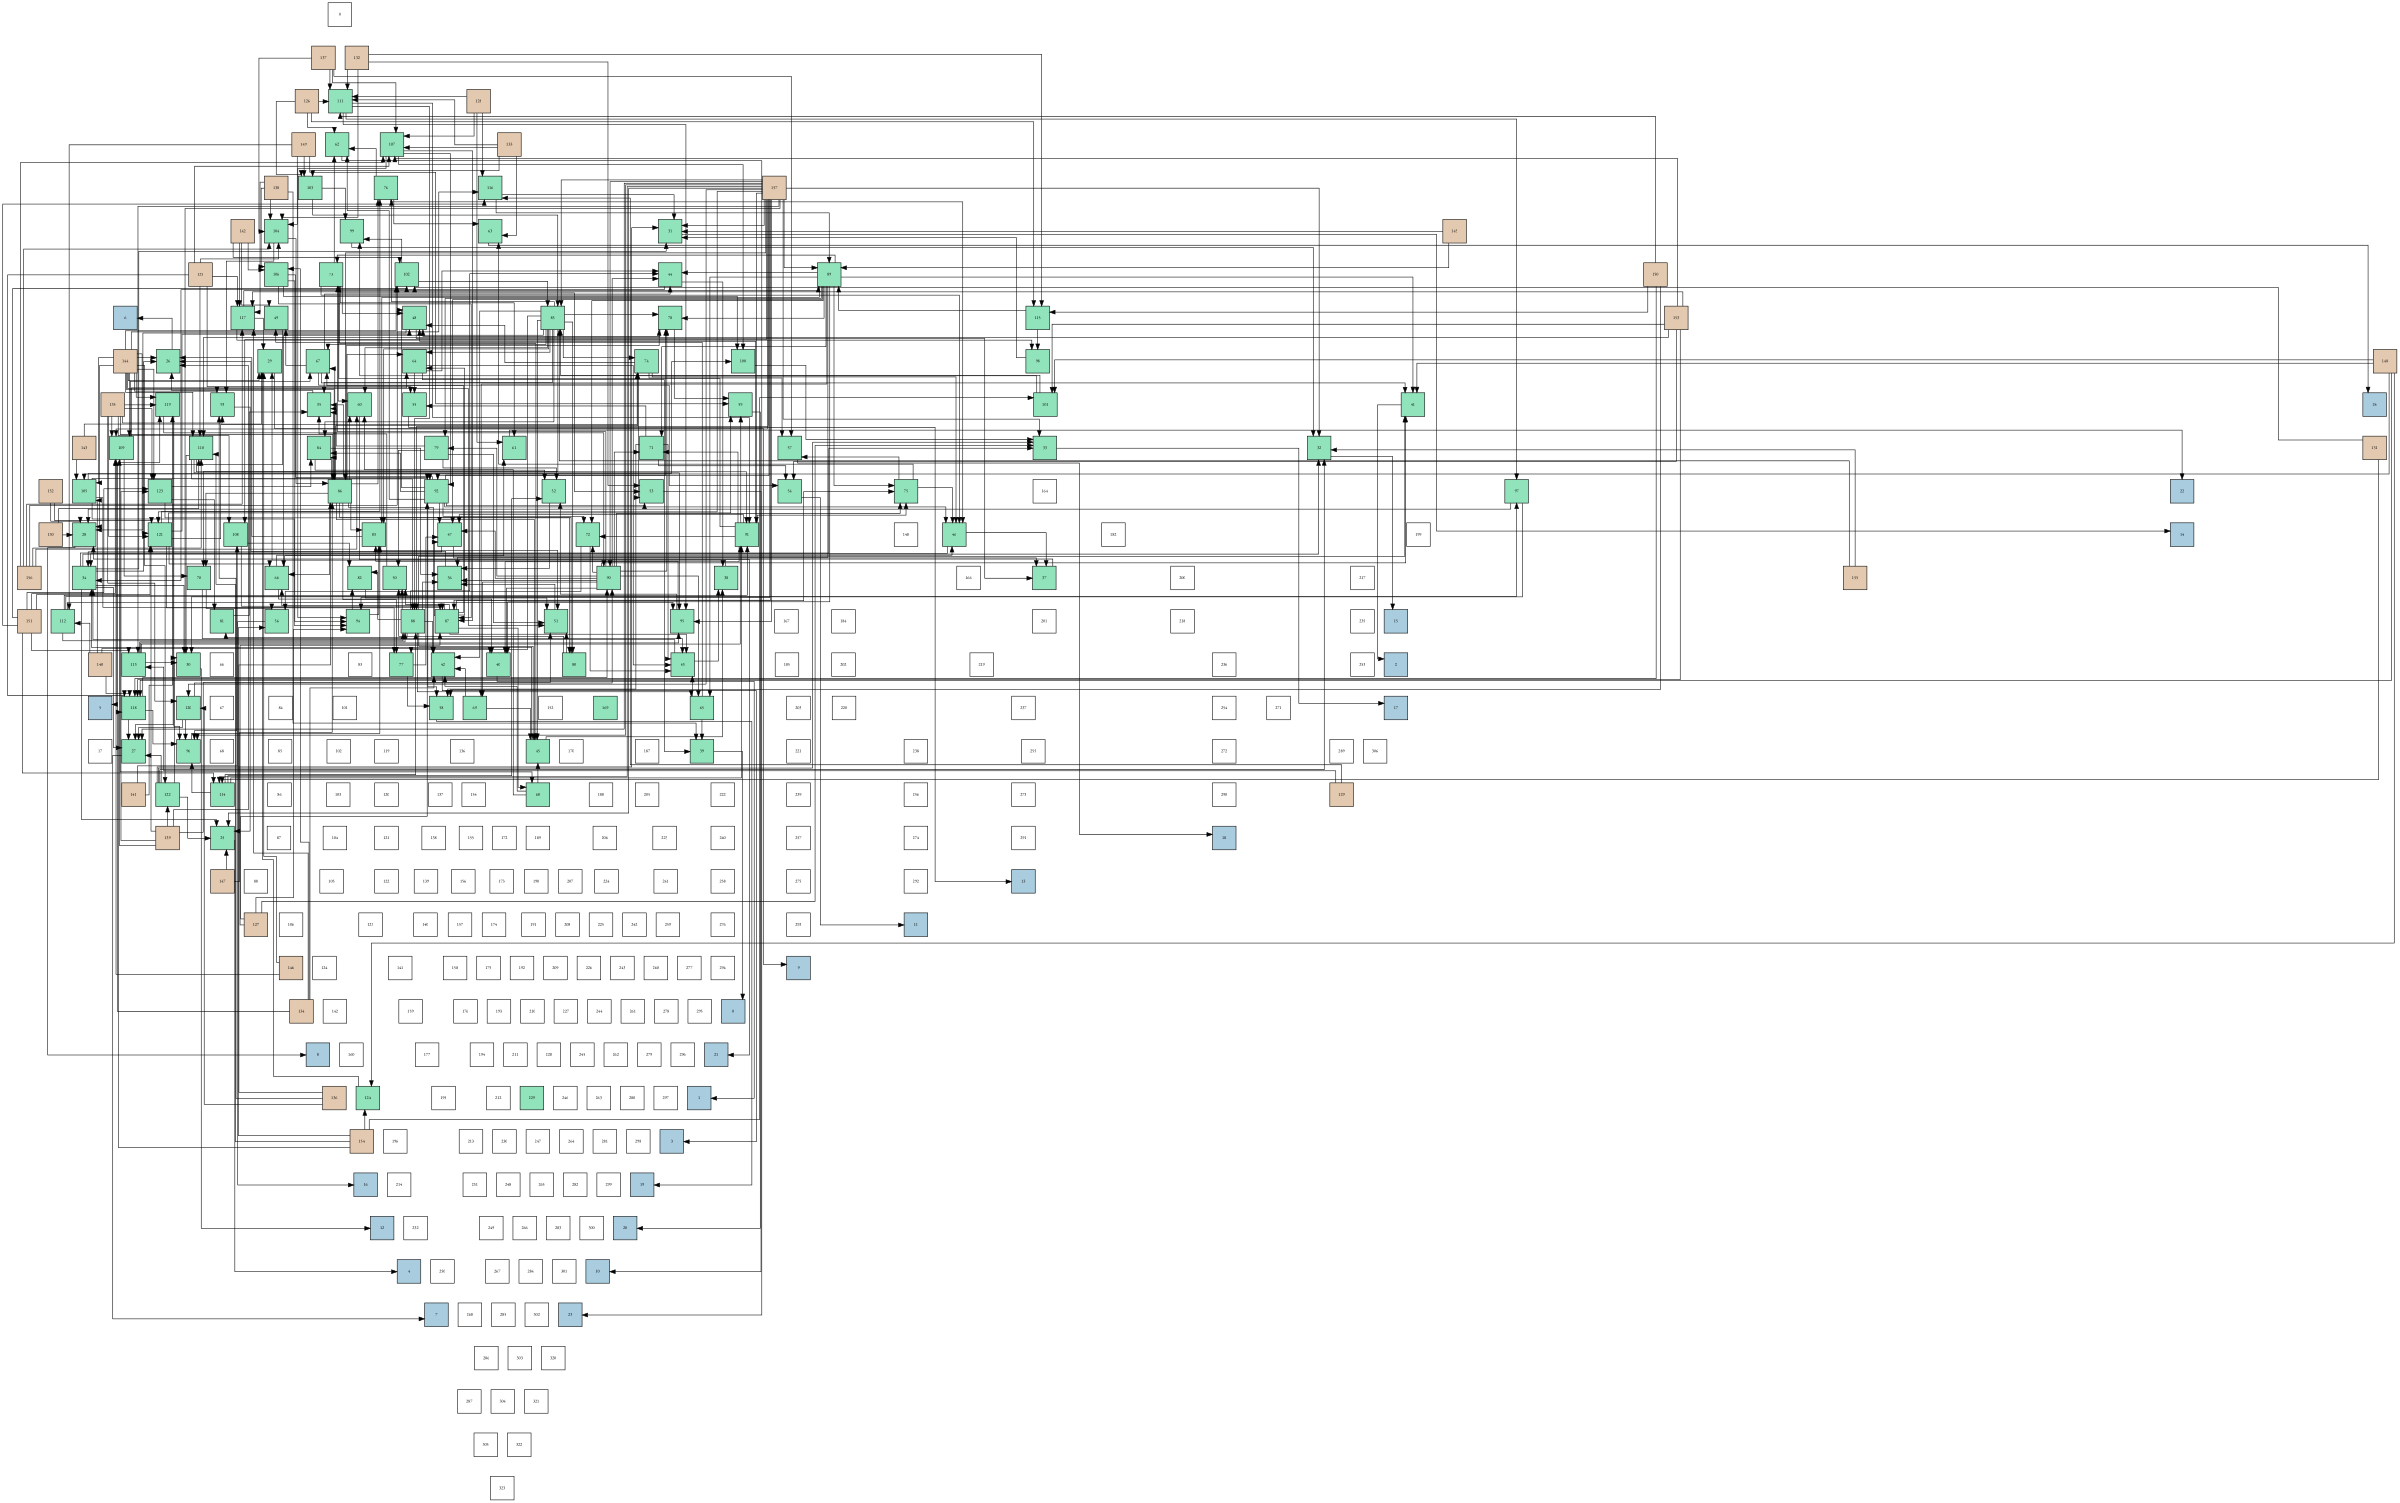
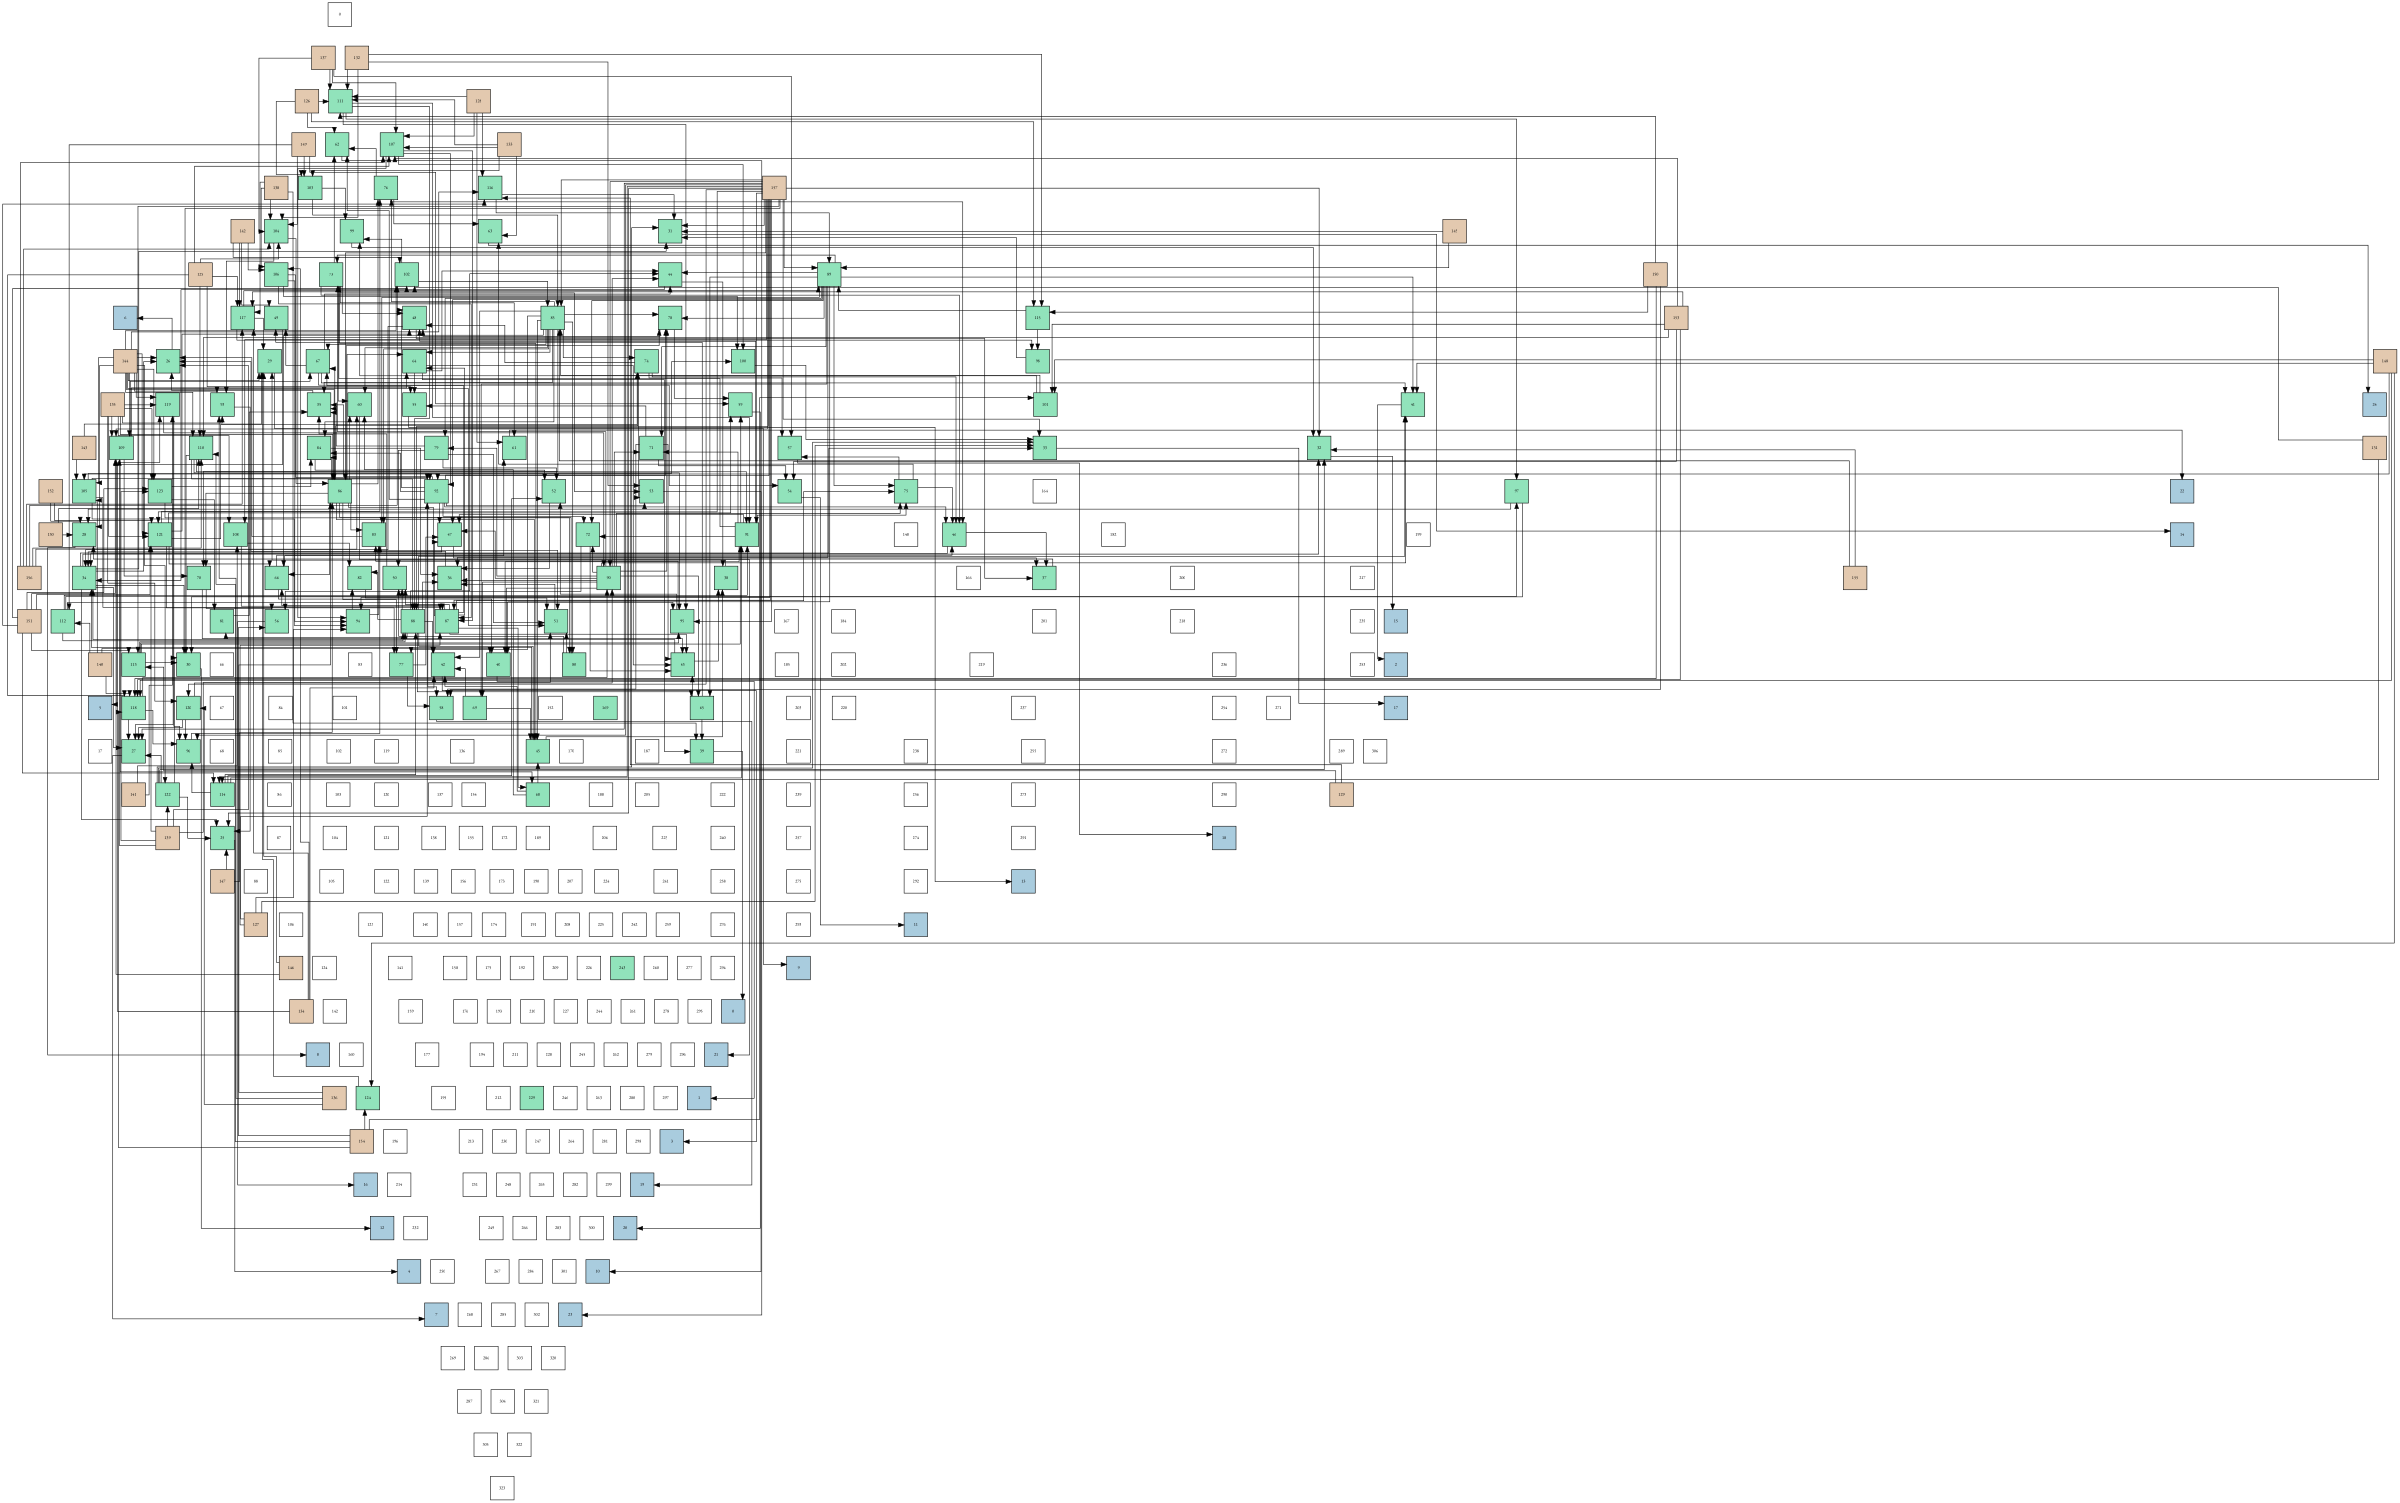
edge "48" -> "28": now "48" -> "34"
edge "108" -> "96": removed
node "243": fillcolor #ffffff -> #91e3bb
node "269": added
